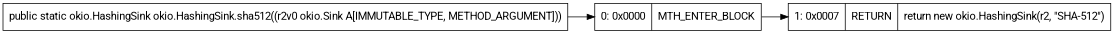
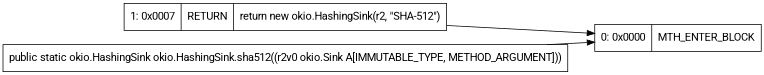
edge "0: 0x0000" -> "1: 0x0007": reversed
